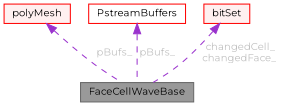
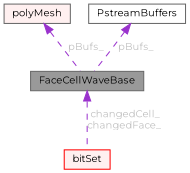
node "polyMesh": color red -> gray40
node "PstreamBuffers": color red -> gray40
edge "FaceCellWaveBase" -> "bitSet": reversed
